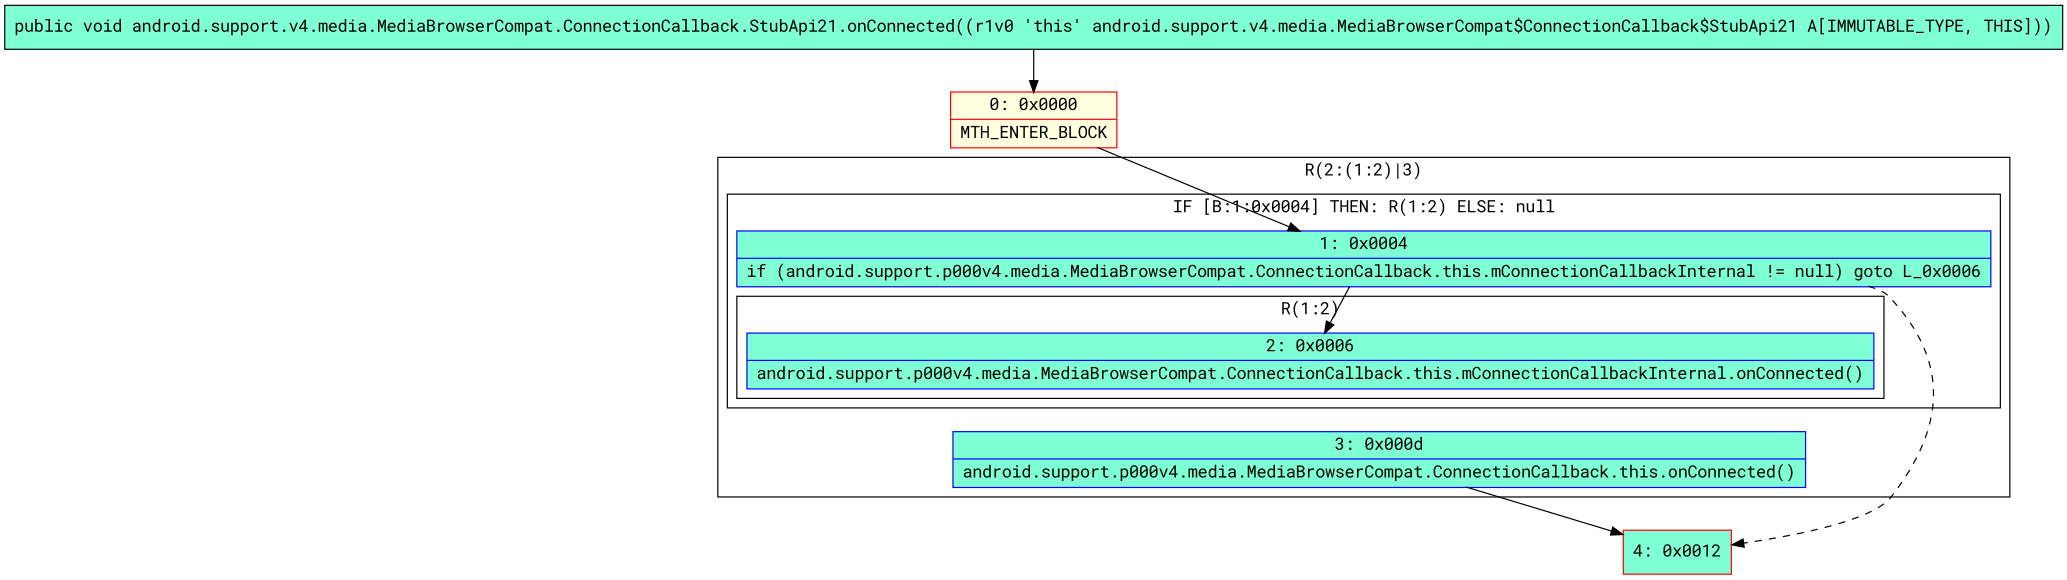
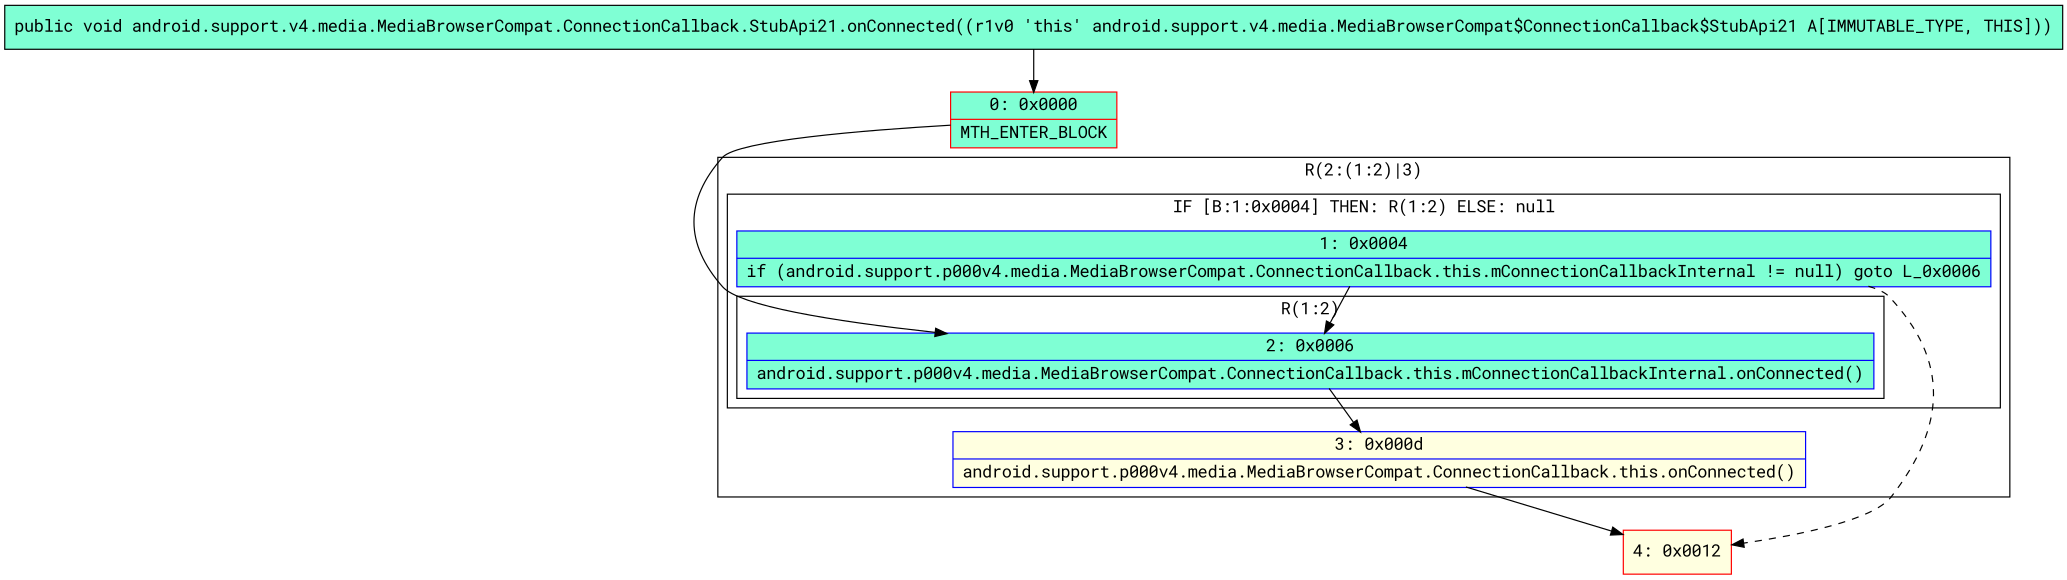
node "0: 0x0000": fillcolor lightyellow -> aquamarine
edge "0: 0x0000" -> "1: 0x0004": now "0: 0x0000" -> "2: 0x0006"
edge "2: 0x0006" -> "3: 0x000d": added
node "3: 0x000d": fillcolor aquamarine -> lightyellow
node "4: 0x0012": fillcolor aquamarine -> lightyellow
